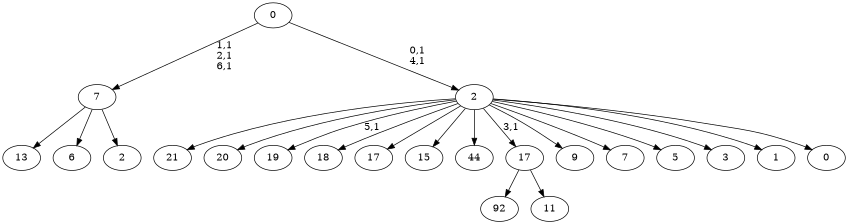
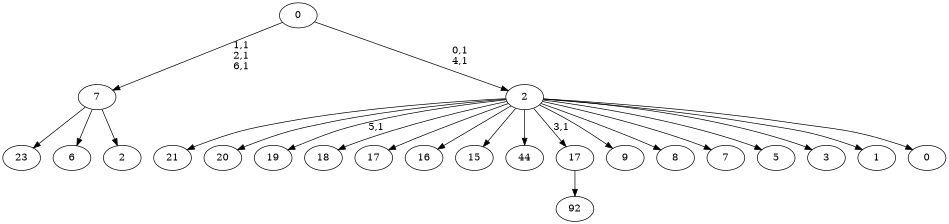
node "13": label "13" -> "23"
node "16": added
node "8": added
node "11": removed
